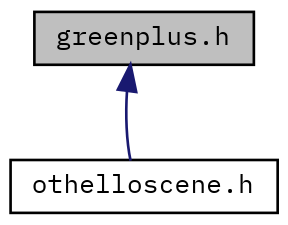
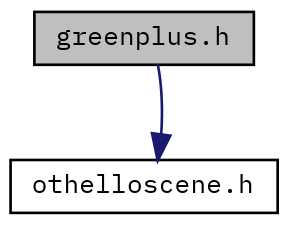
edge "othelloscene.h" -> "greenplus.h": reversed
